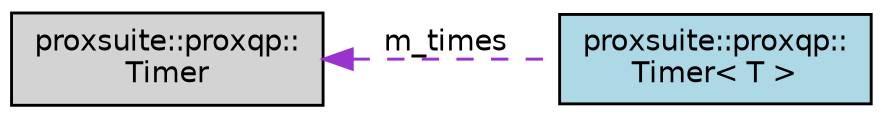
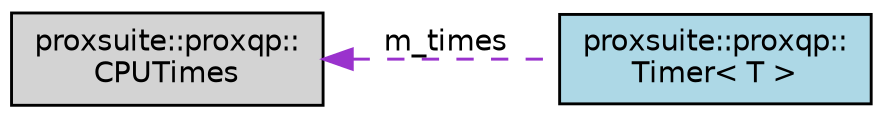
node "proxsuite::proxqp:: Timer": label "proxsuite::proxqp:: Timer" -> "proxsuite::proxqp:: CPUTimes"
